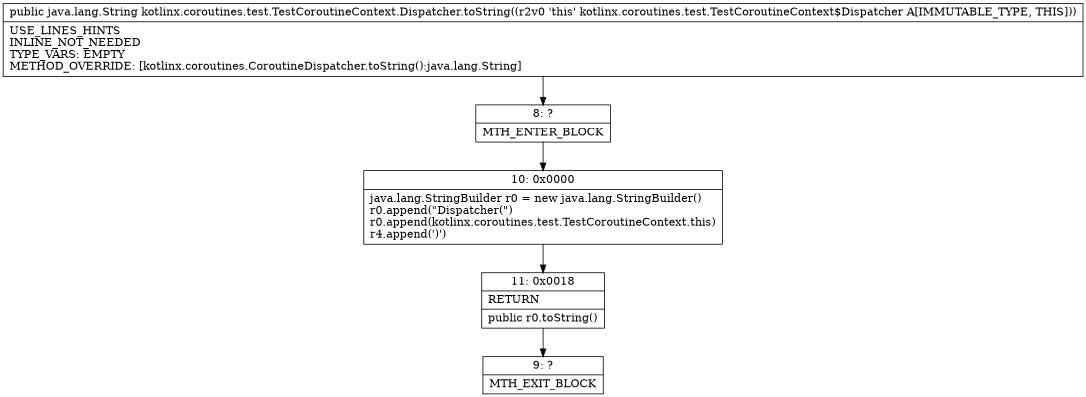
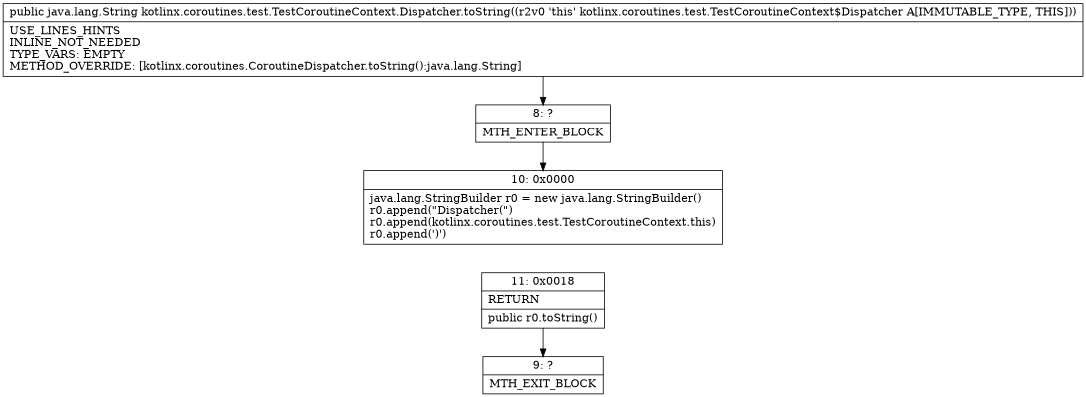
node "10: 0x0000": text "r4.append(')')" -> "r0.append(')')"
edge "10: 0x0000" -> "11: 0x0018": removed
